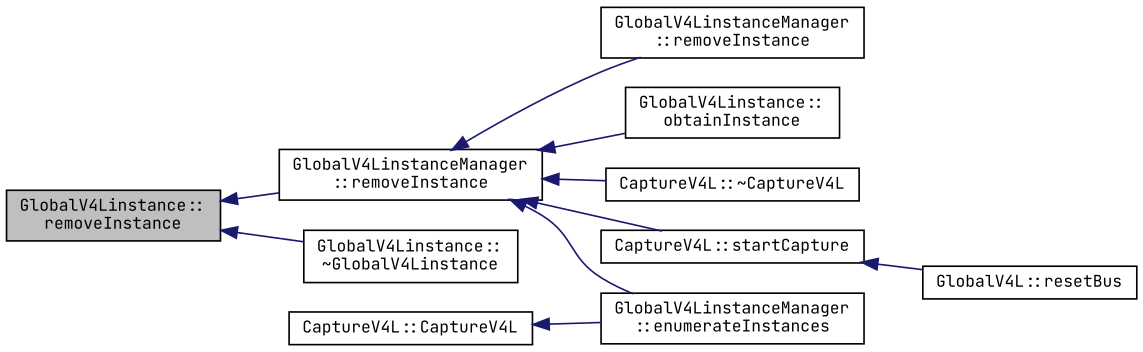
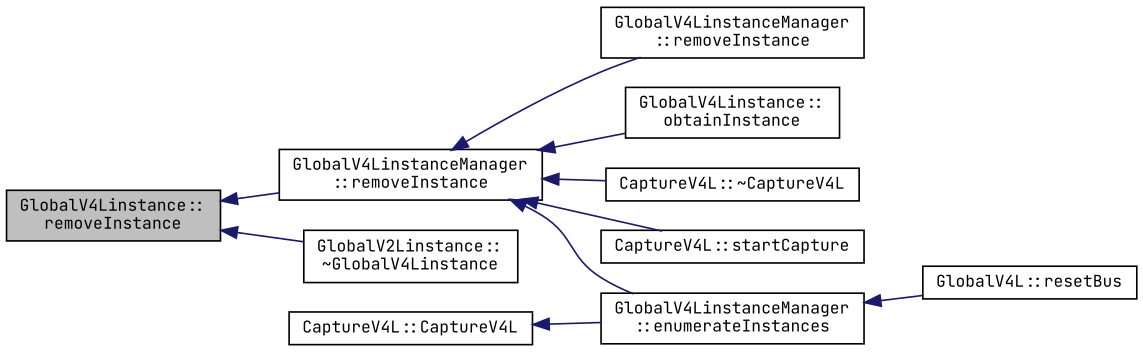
node "GlobalV4Linstance:: ~GlobalV4Linstance": label "GlobalV4Linstance:: ~GlobalV4Linstance" -> "GlobalV2Linstance:: ~GlobalV4Linstance"
edge "GlobalV4L::resetBus" -> "CaptureV4L::startCapture": now "GlobalV4L::resetBus" -> "GlobalV4LinstanceManager ::enumerateInstances"
